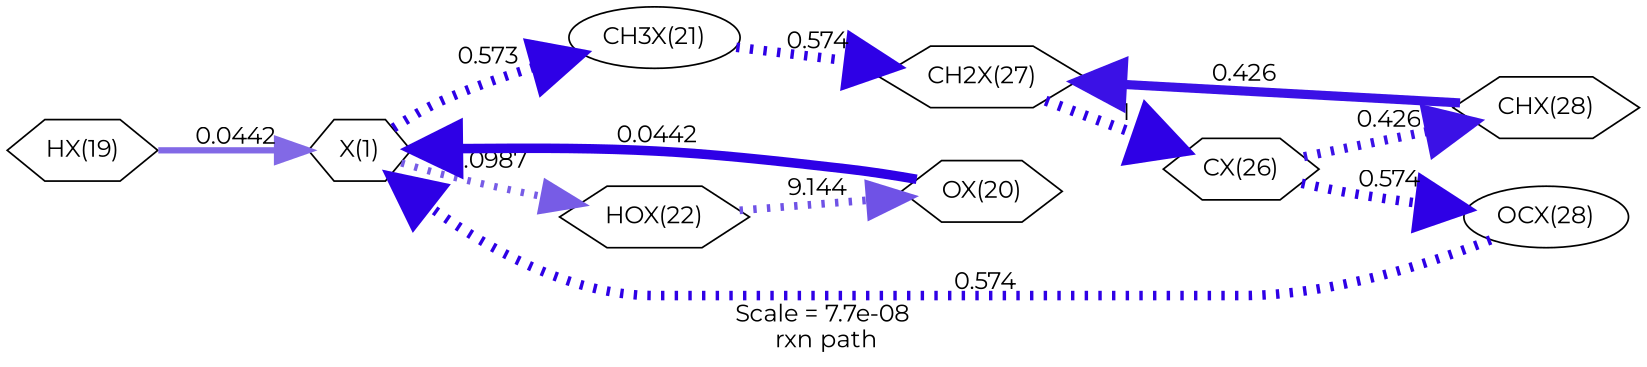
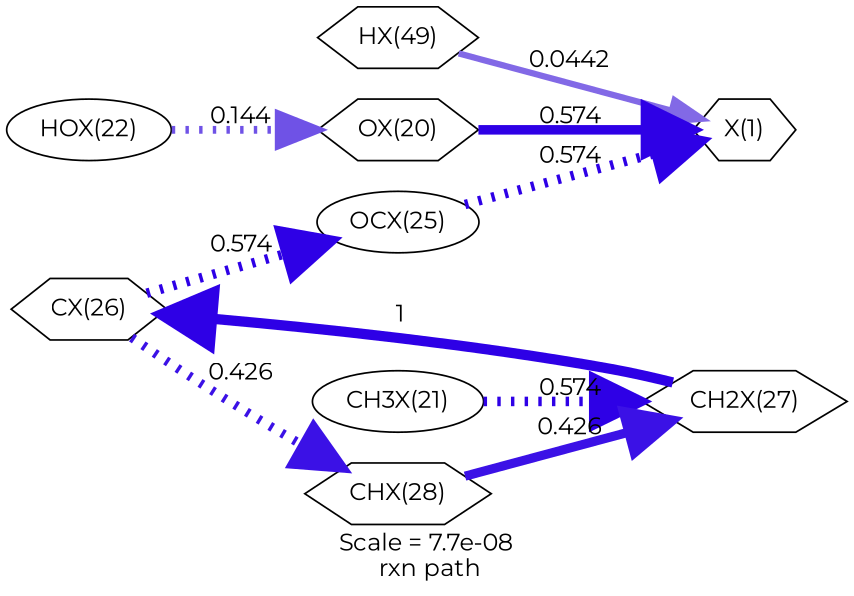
edge "X(1)" -> "CH3X(21)": removed, label "0.573"
edge "CH2X(27)" -> "CX(26)": style dotted -> bold
edge "OX(20)" -> "X(1)": label " 0.0442" -> " 0.574"
node "HX(19)": label "HX(19)" -> "HX(49)"
edge "X(1)" -> "HOX(22)": removed, label "0.0987"
edge "HOX(22)" -> "OX(20)": label " 9.144" -> " 0.144"
node "HOX(22)": shape hexagon -> ellipse
node "OCX(28)": label "OCX(28)" -> "OCX(25)"
